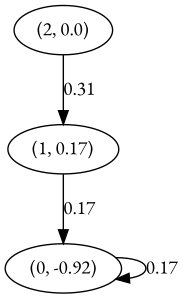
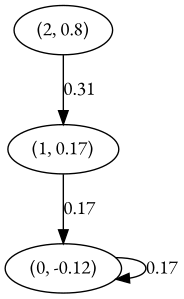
node "(2, 0.0)": label "(2, 0.0)" -> "(2, 0.8)"
node "(0, -0.92)": label "(0, -0.92)" -> "(0, -0.12)"
